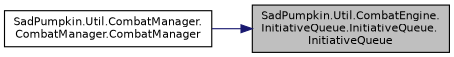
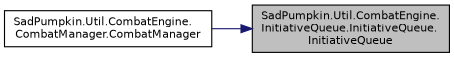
node "SadPumpkin.Util.CombatManager. CombatManager.CombatManager": label "SadPumpkin.Util.CombatManager. CombatManager.CombatManager" -> "SadPumpkin.Util.CombatEngine. CombatManager.CombatManager"
